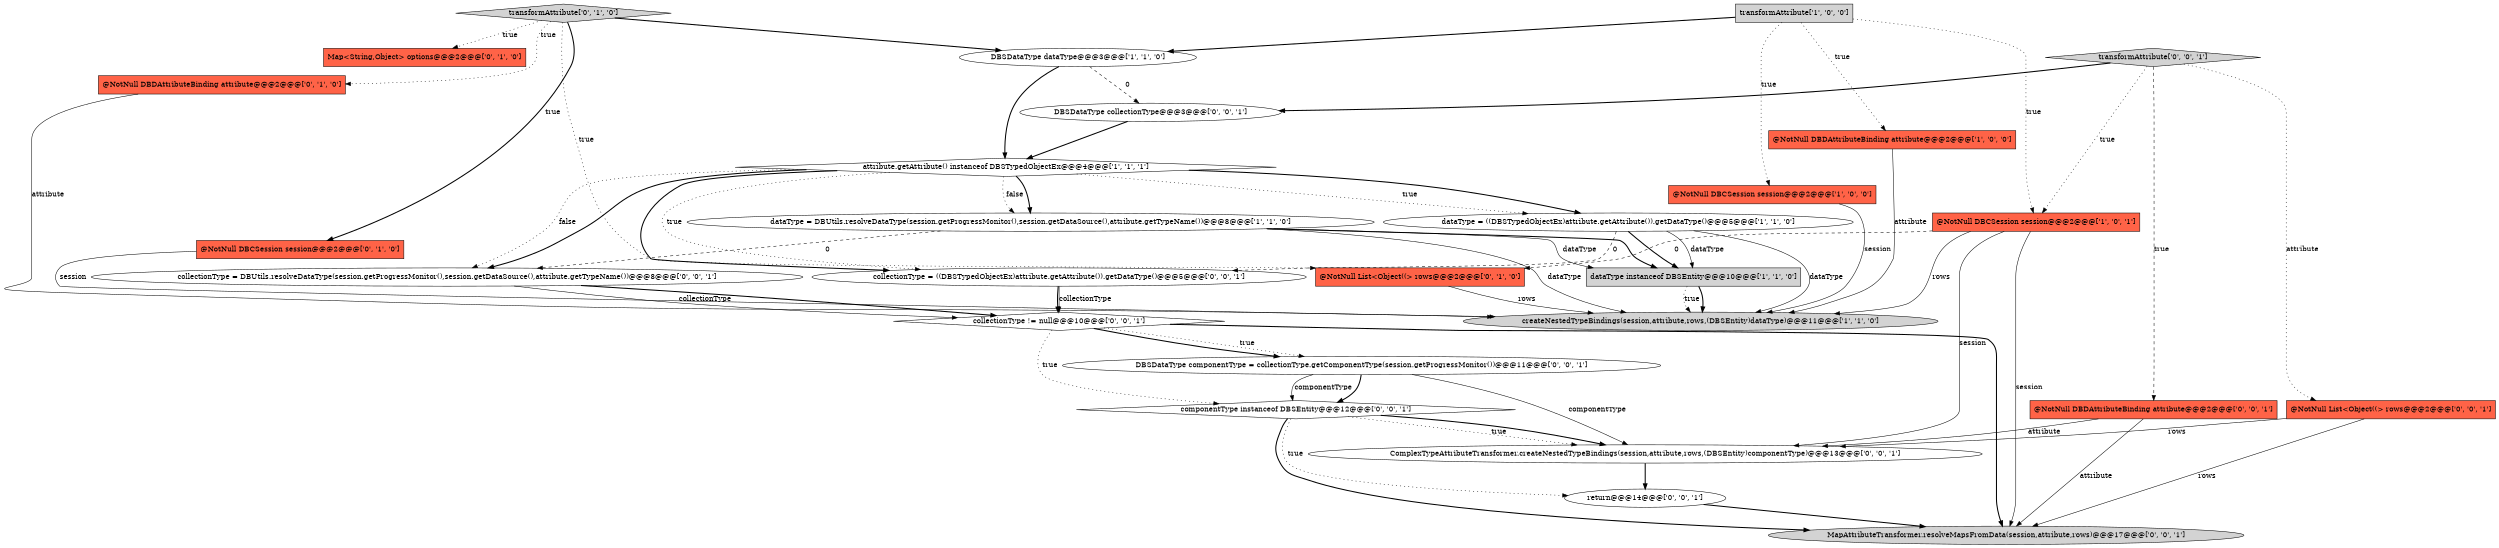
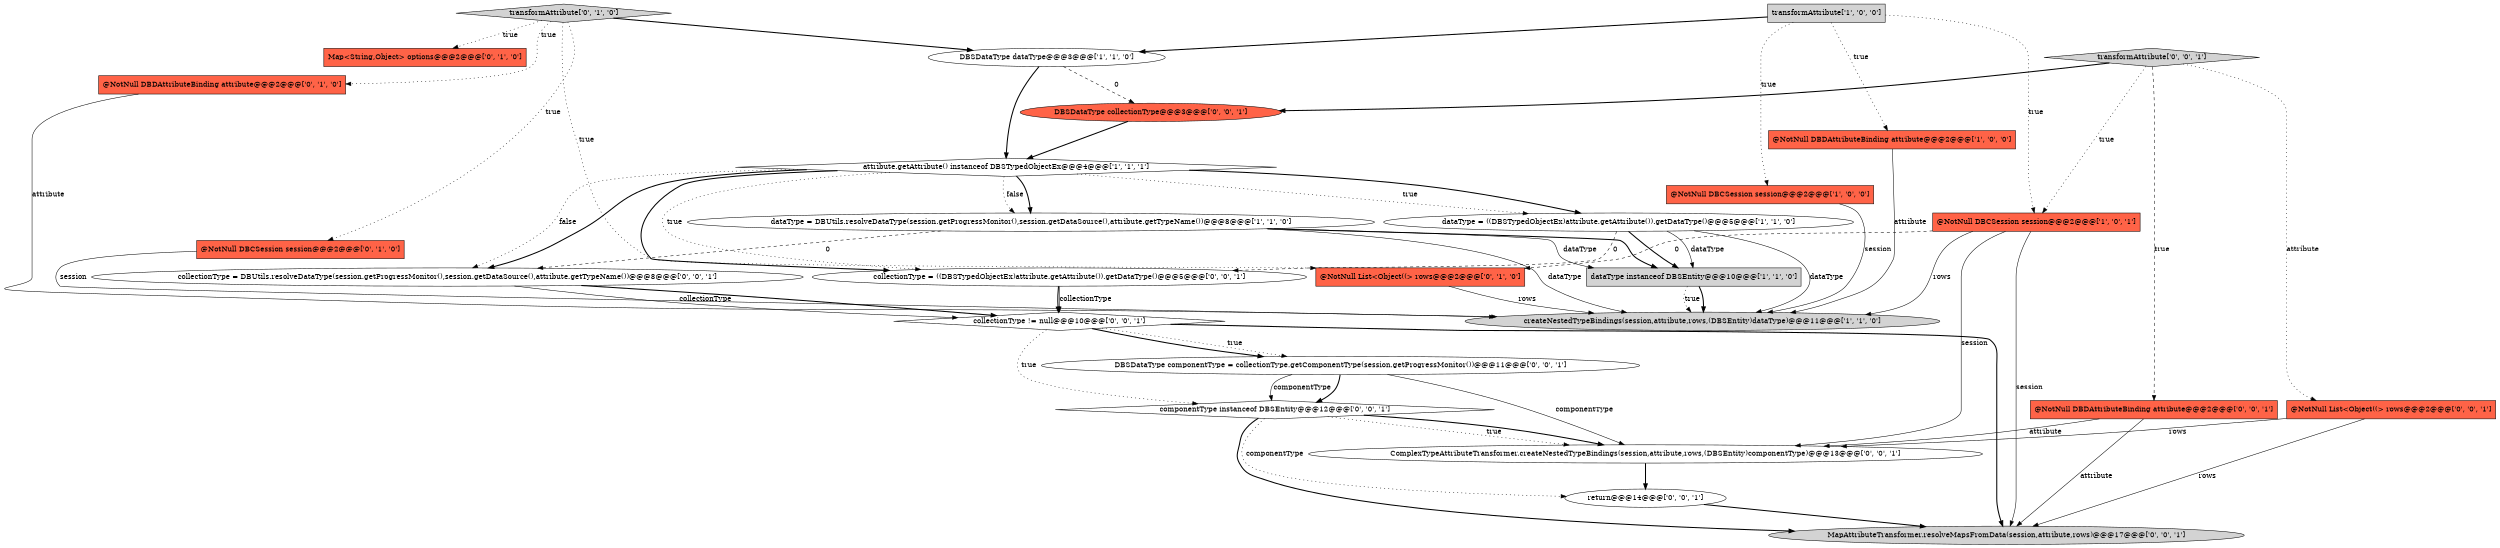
node "DBSDataType collectionType@@@3@@@['0', '0', '1']": fillcolor white -> tomato
edge "transformAttribute['0', '1', '0']" -> "@NotNull DBCSession session@@@2@@@['0', '1', '0']": style bold -> dotted
edge "componentType instanceof DBSEntity@@@12@@@['0', '0', '1']" -> "return@@@14@@@['0', '0', '1']": label "true" -> "componentType"
